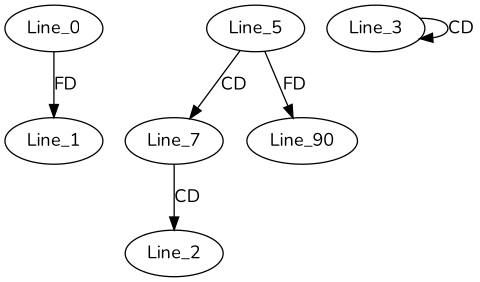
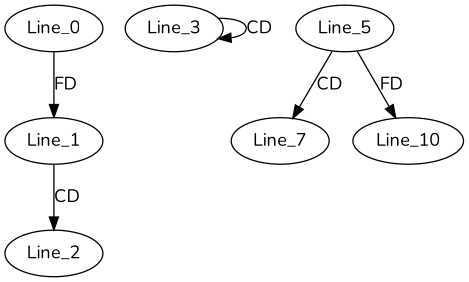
node "Line_90": label "Line_90" -> "Line_10"
edge "Line_7" -> "Line_2": now "Line_1" -> "Line_2"
